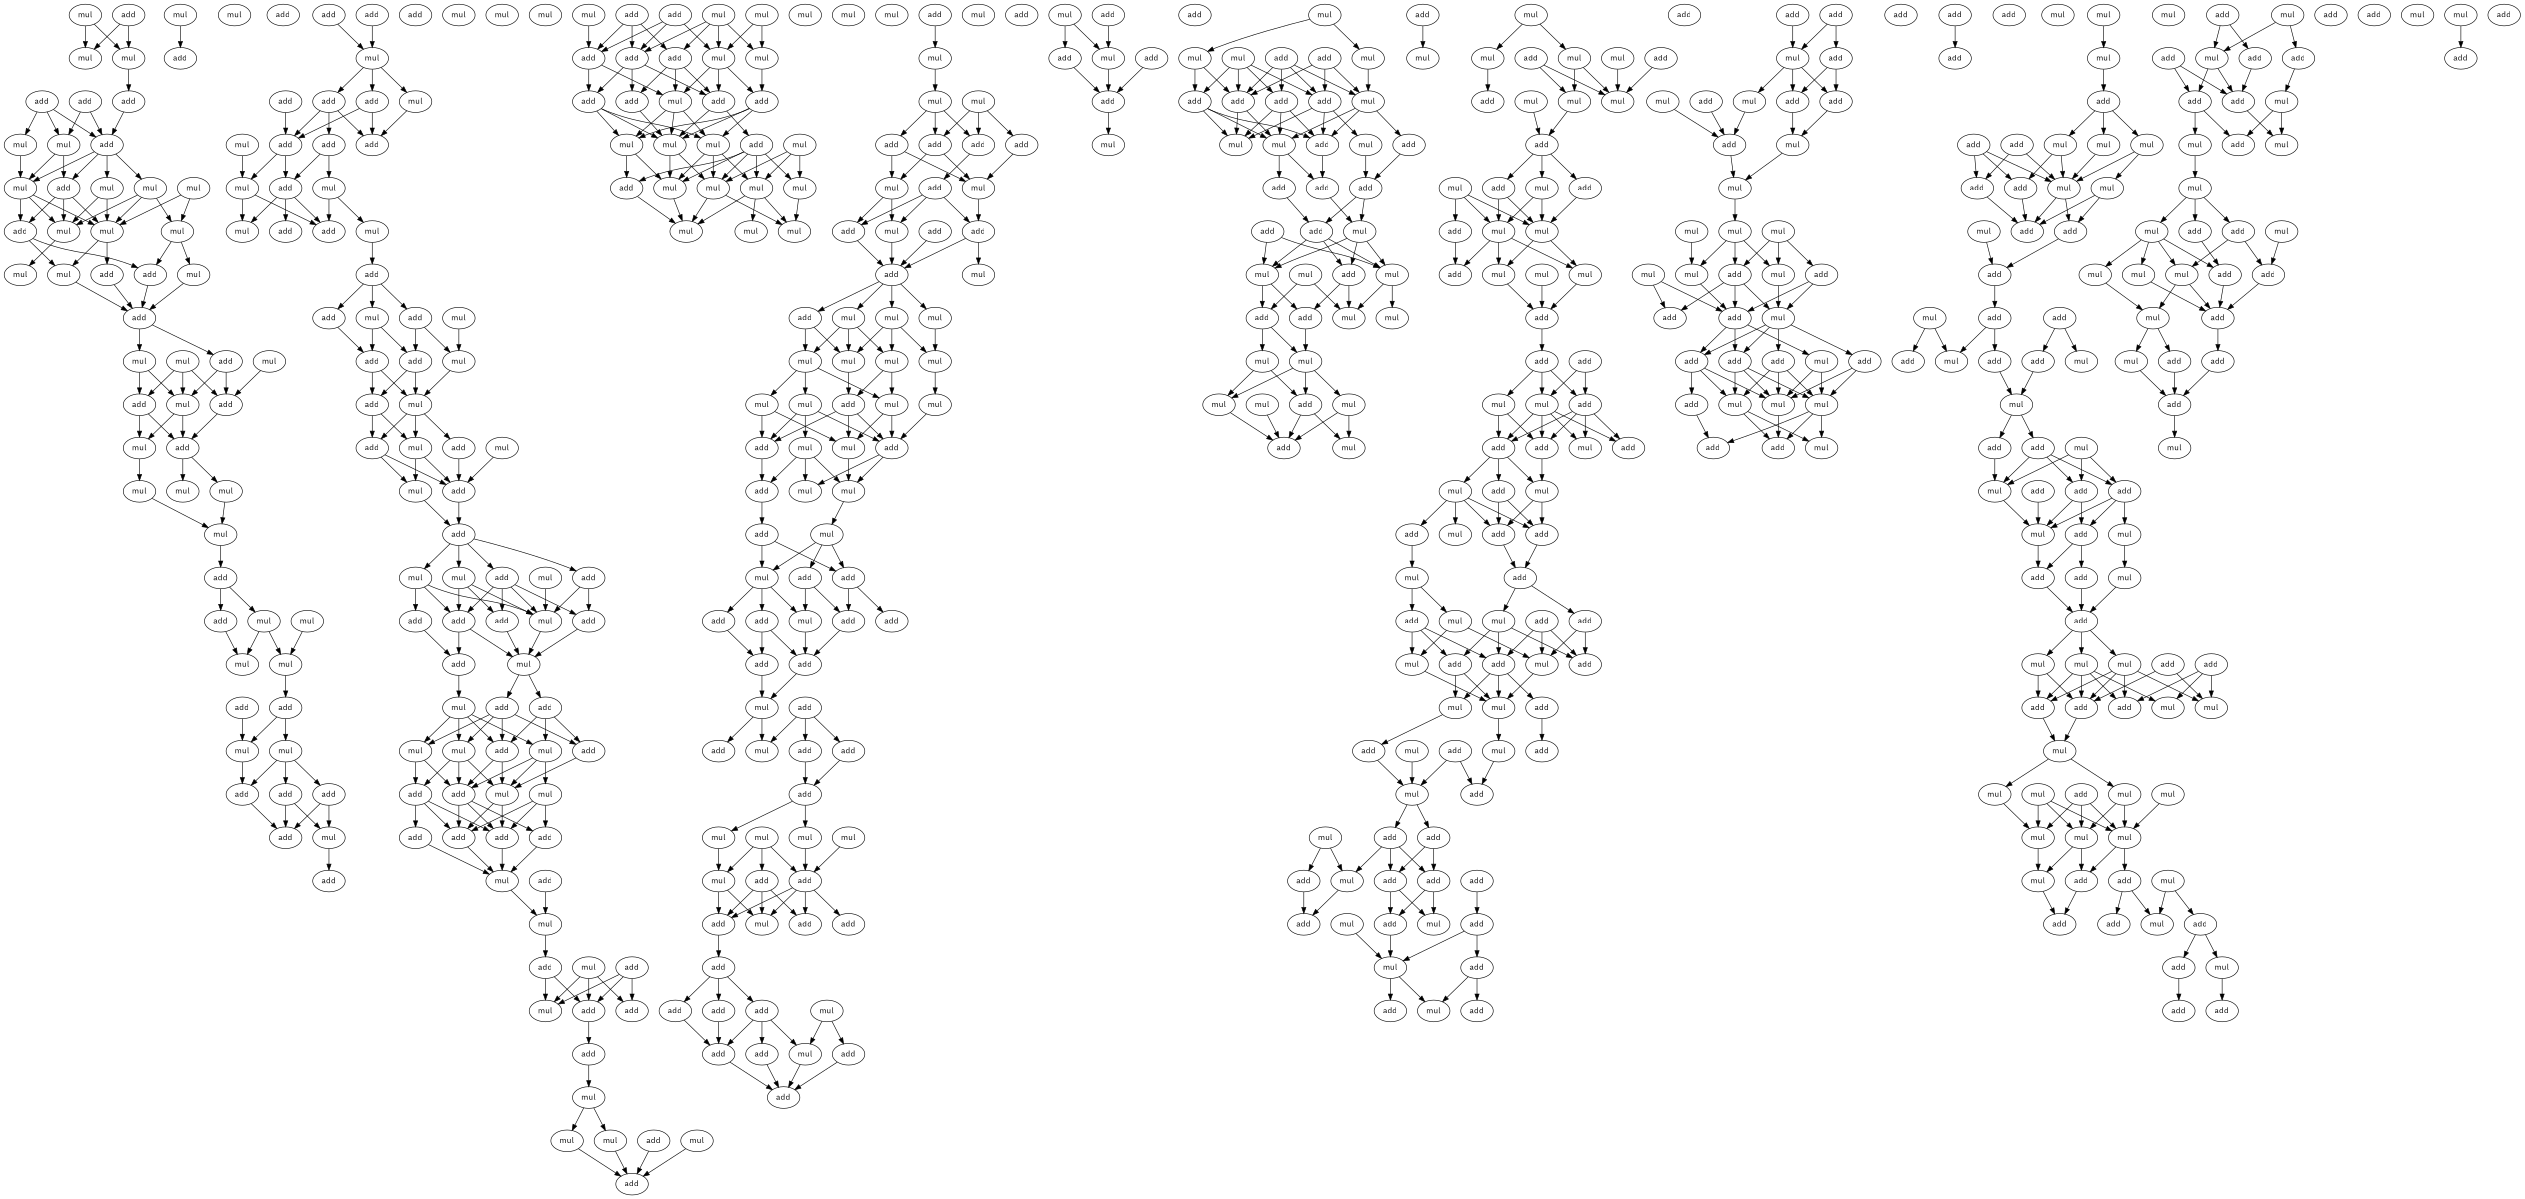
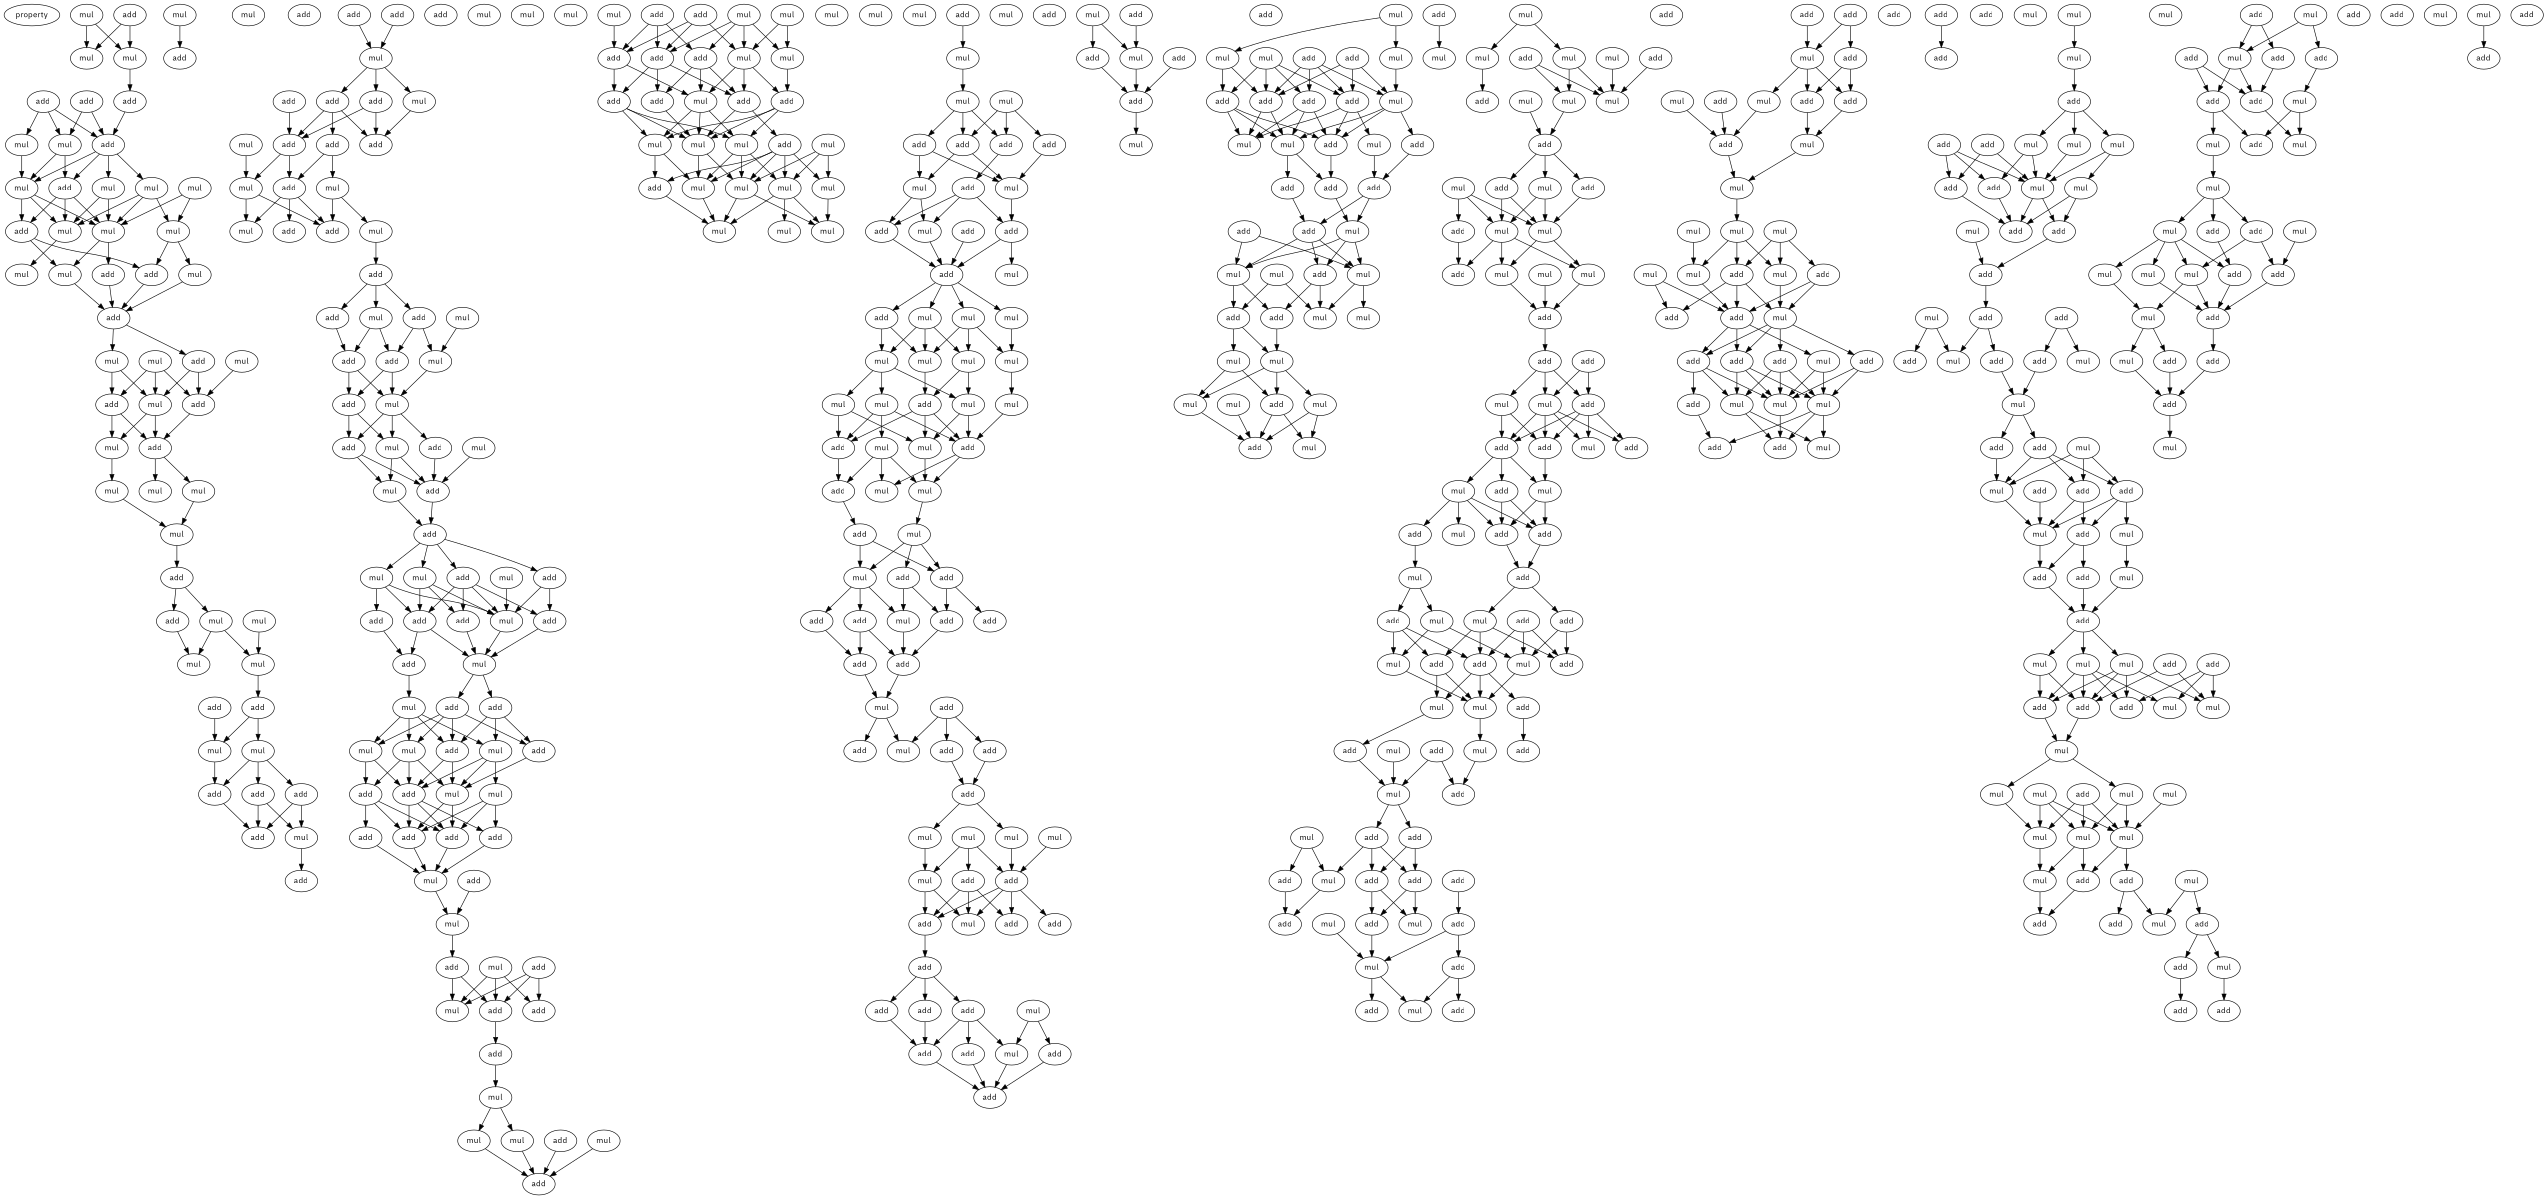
node "property": added
